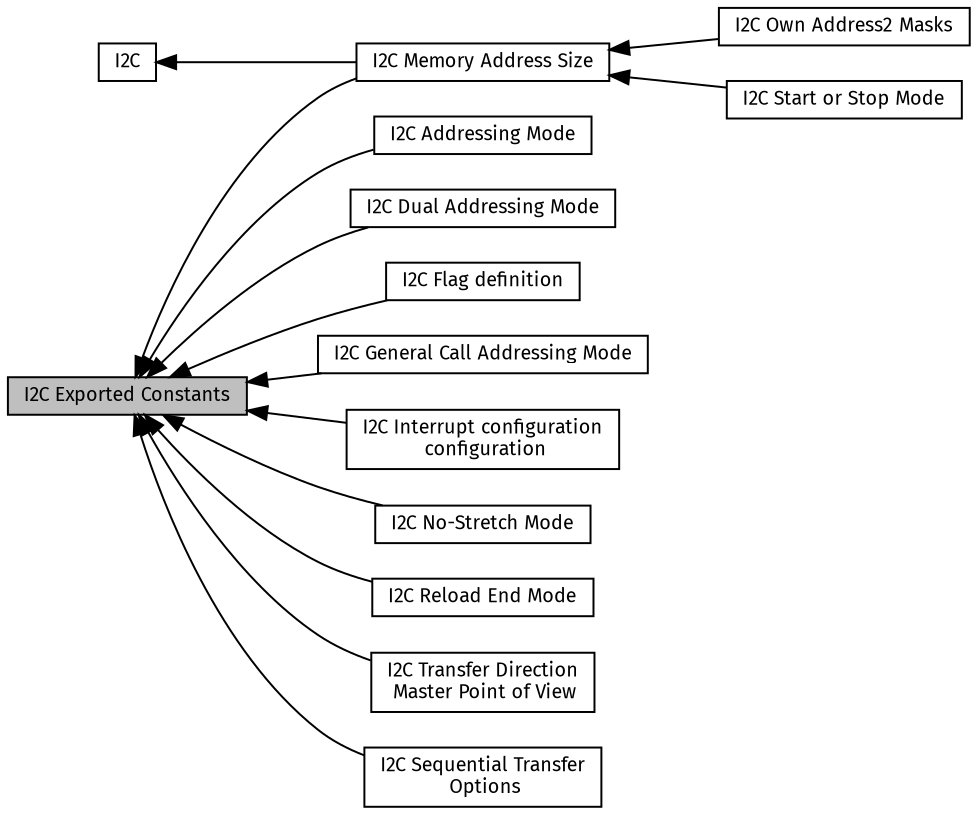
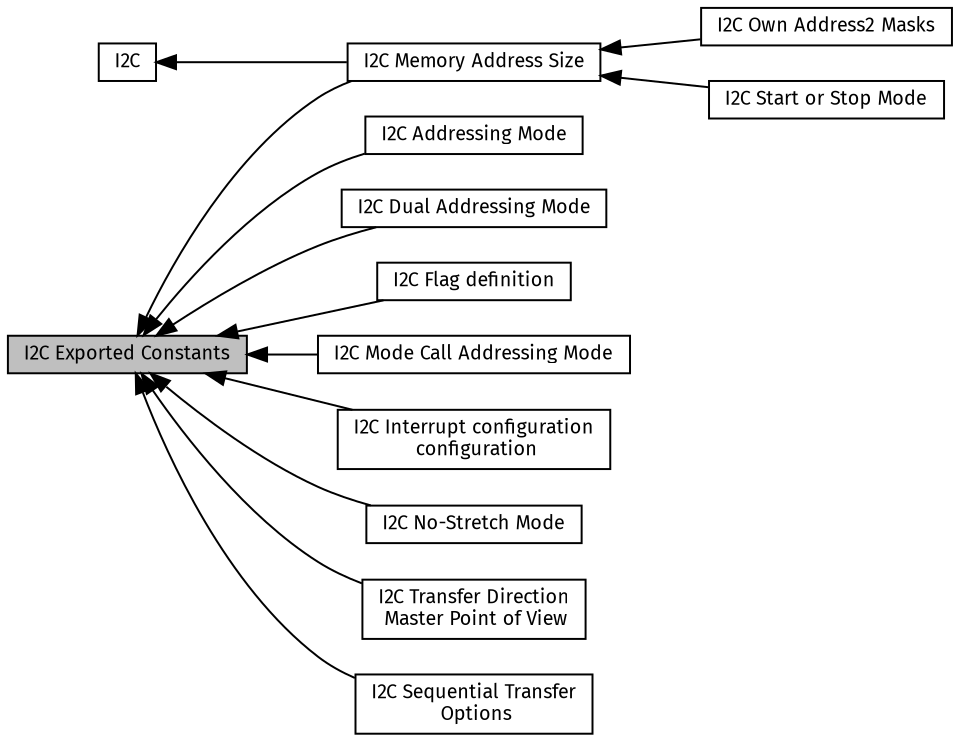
node "I2C General Call Addressing Mode": label "I2C General Call Addressing Mode" -> "I2C Mode Call Addressing Mode"
node "I2C Reload End Mode": removed
